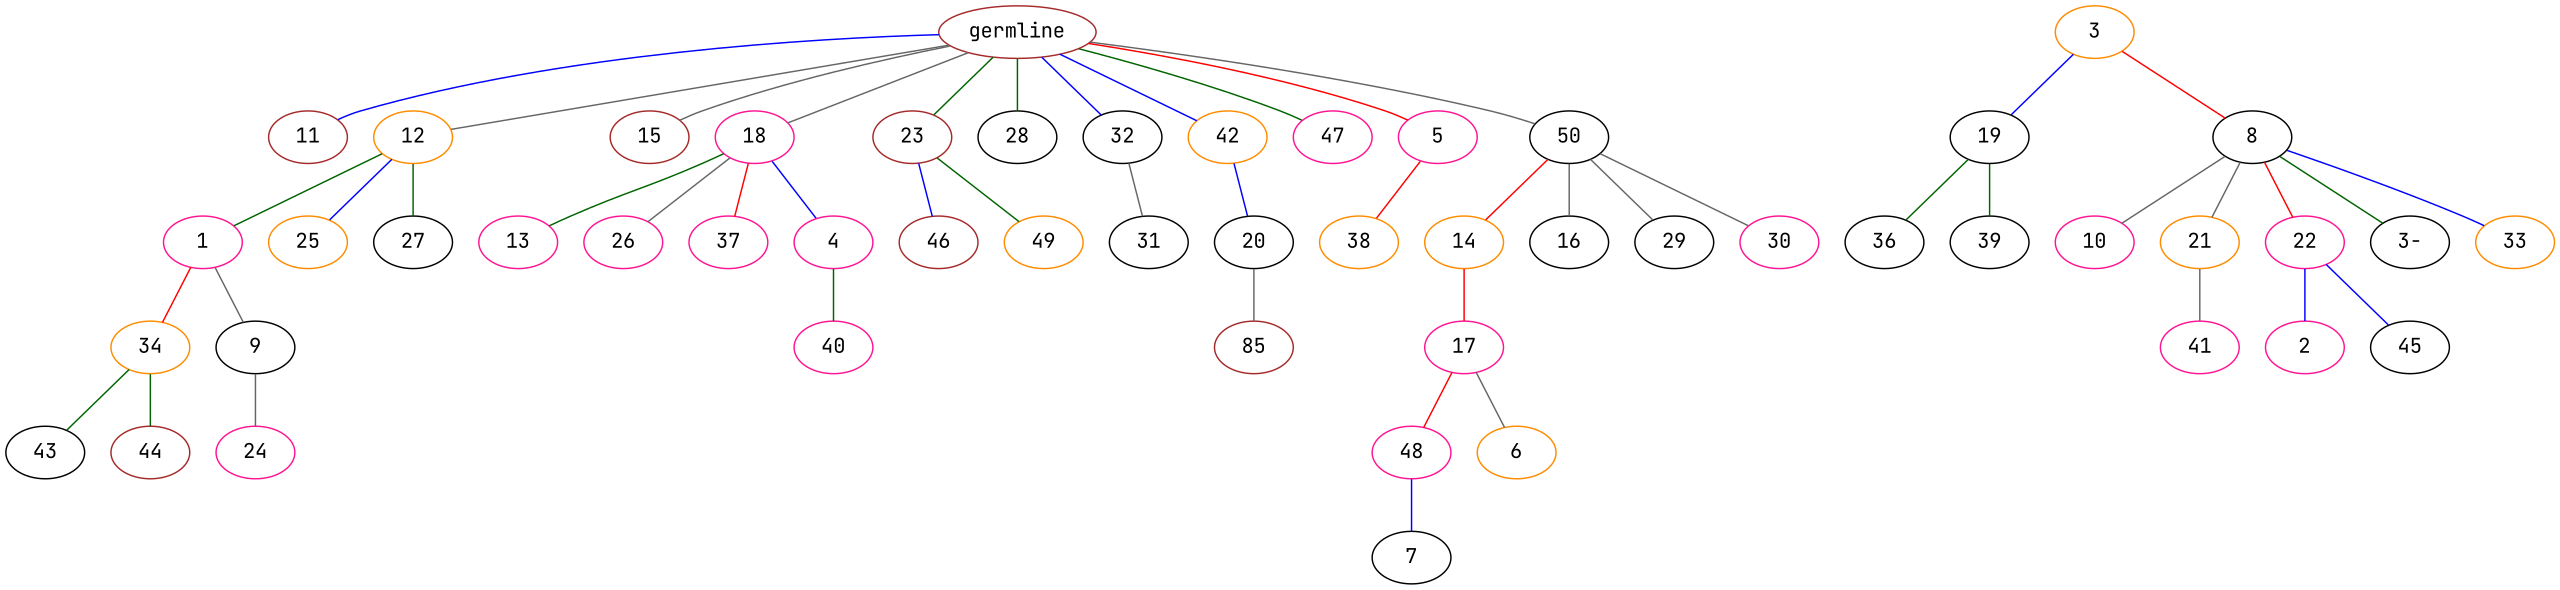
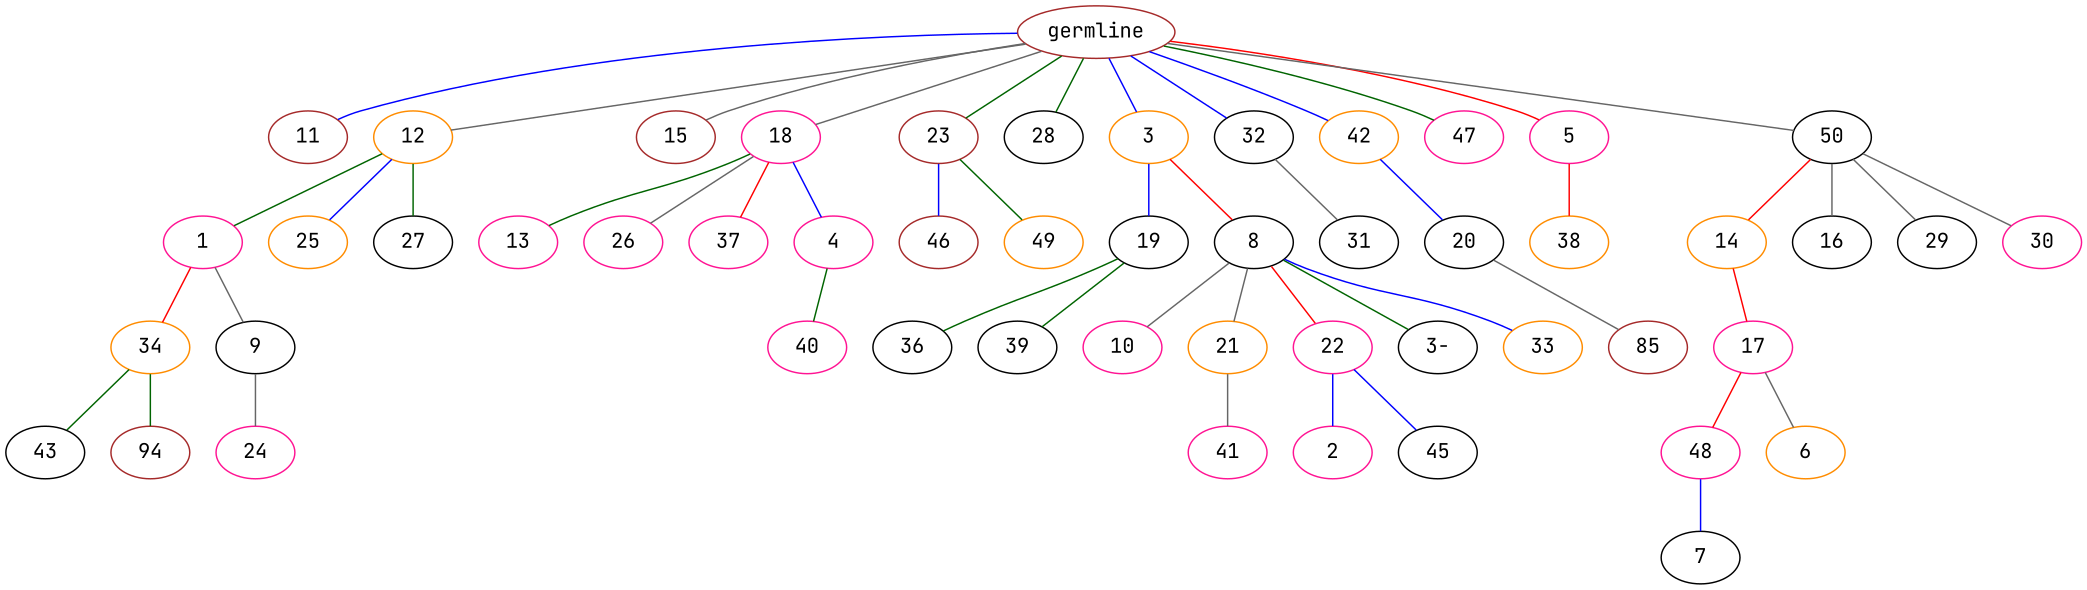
edge "germline" -- "3": added
node "44": label "44" -> "94"
